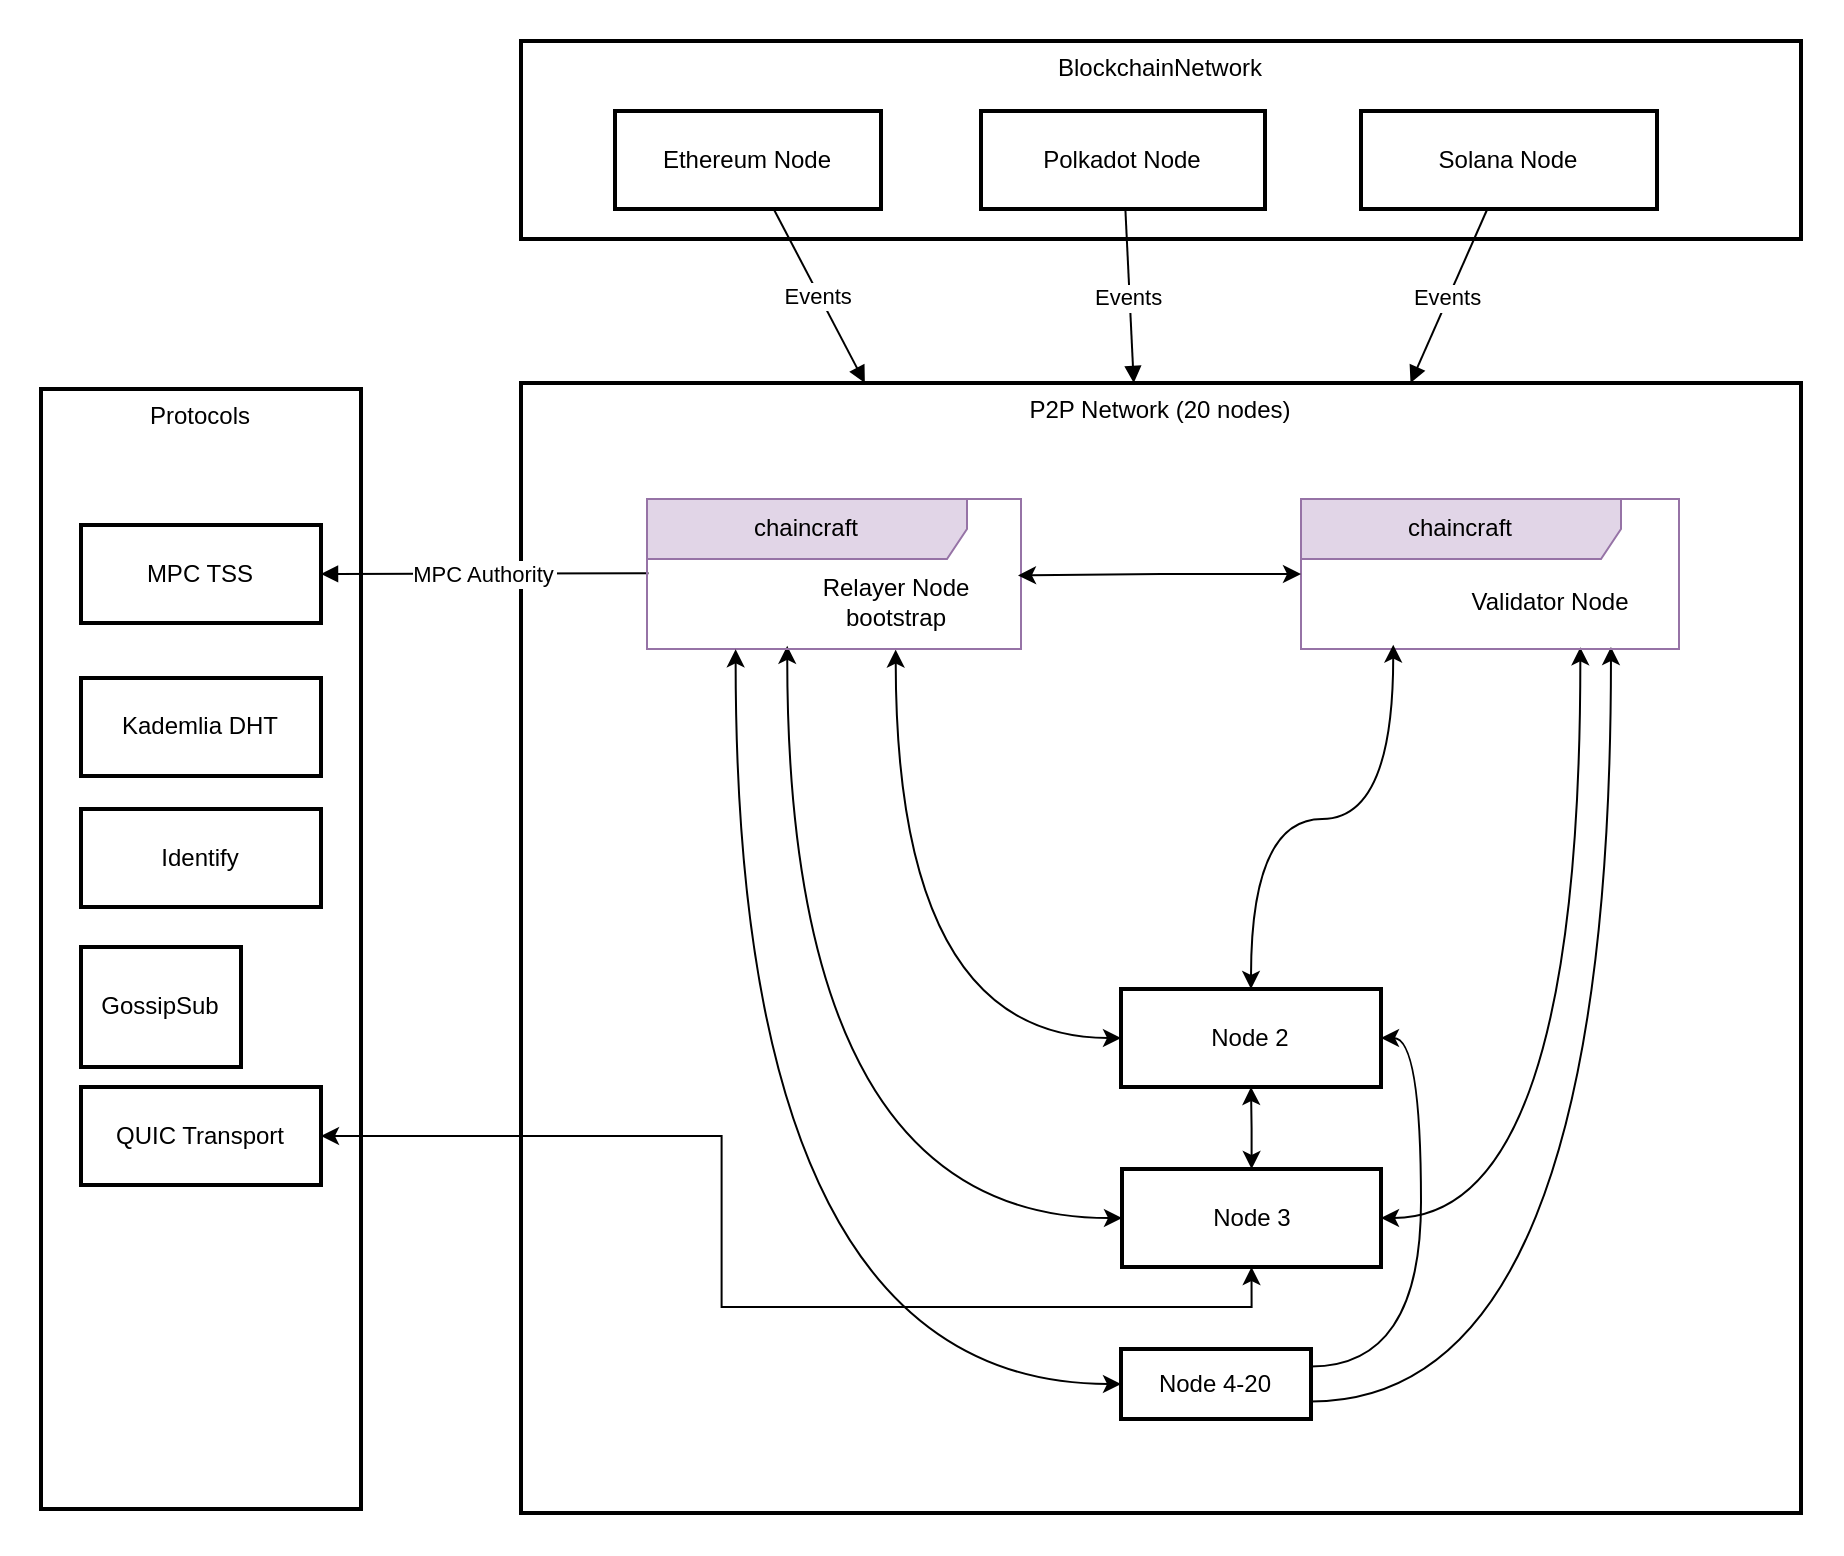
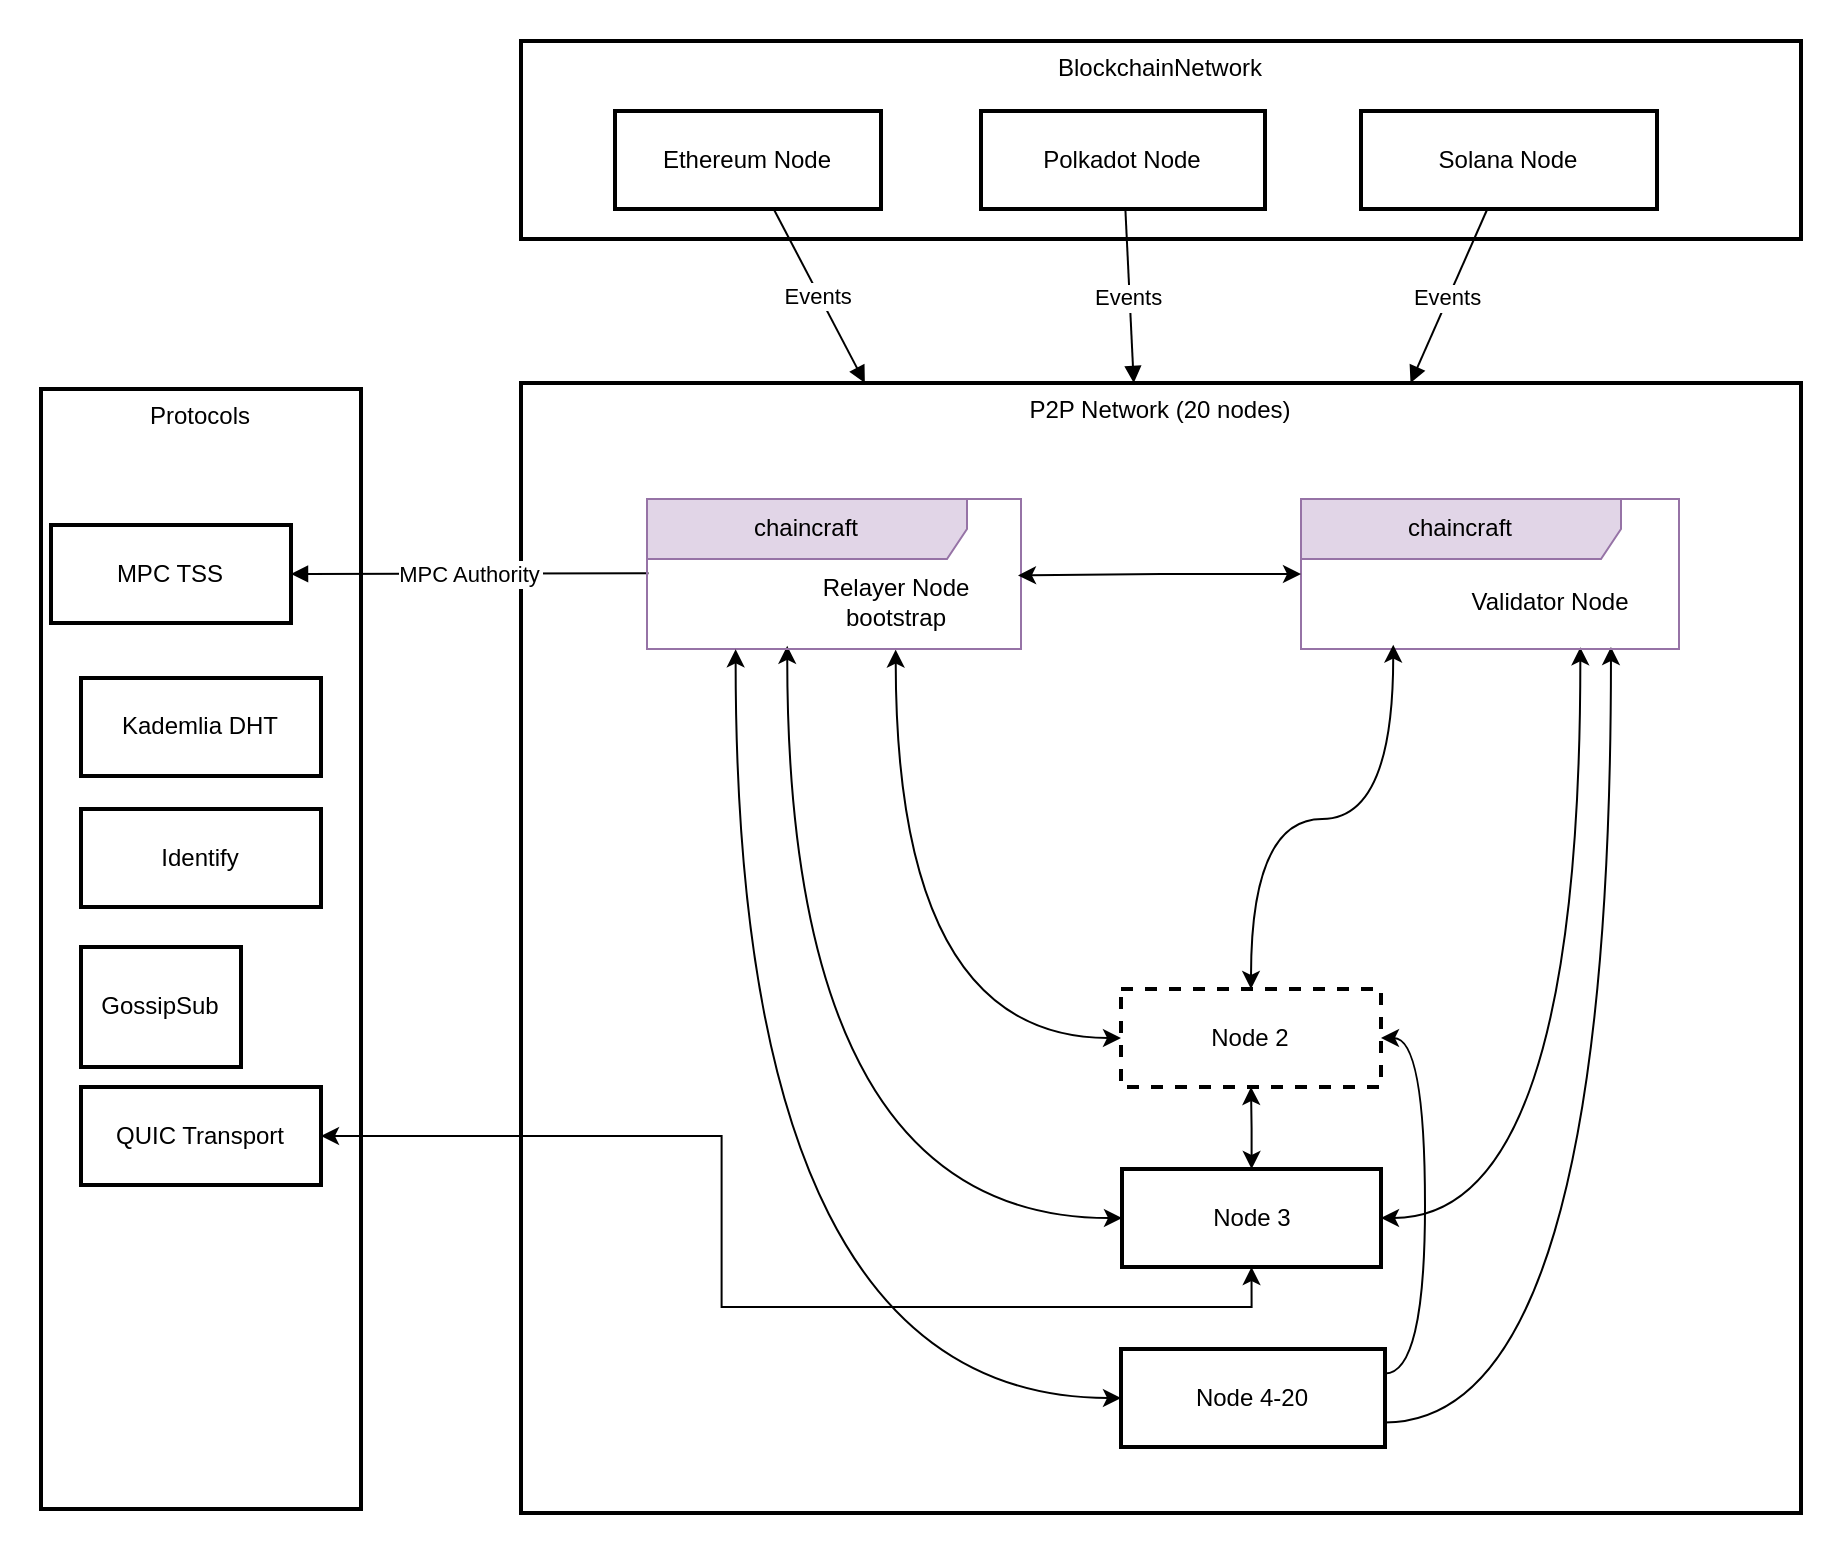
node "MPC TSS": moved (201, 574) -> (171, 574)
node "Node 2": style solid -> dashed
node "Node 4-20": size 190x70 -> 264x98
